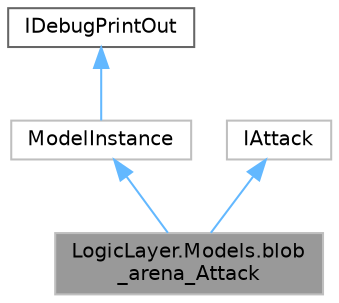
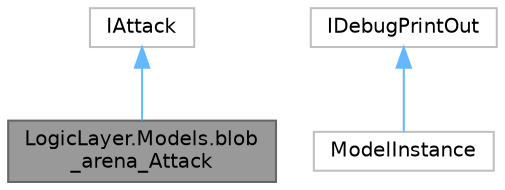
node "IDebugPrintOut": color gray40 -> grey75
edge "LogicLayer.Models.blob _arena_Attack" -> "ModelInstance": removed
node "LogicLayer.Models.blob _arena_Attack": color grey75 -> gray40
